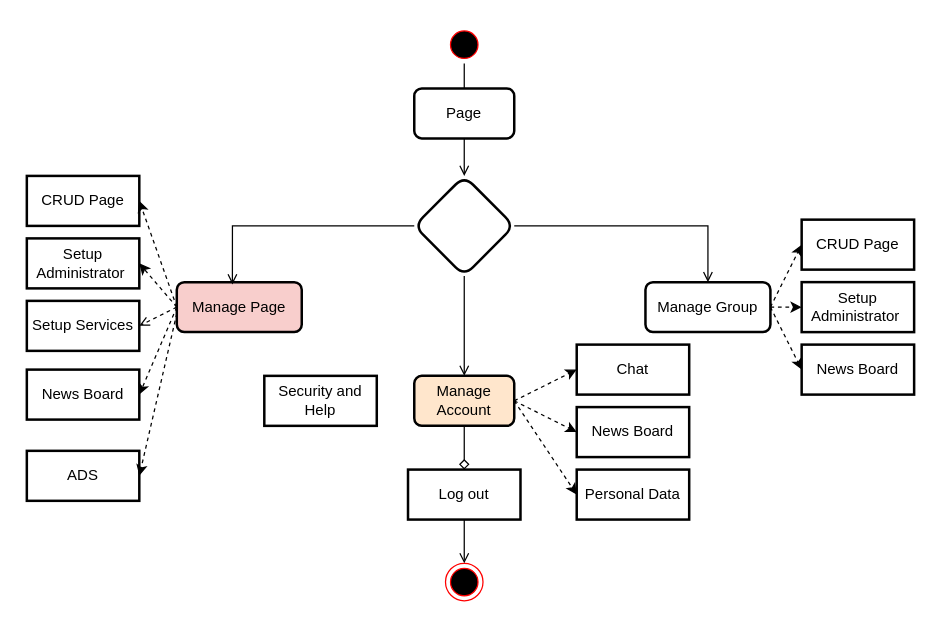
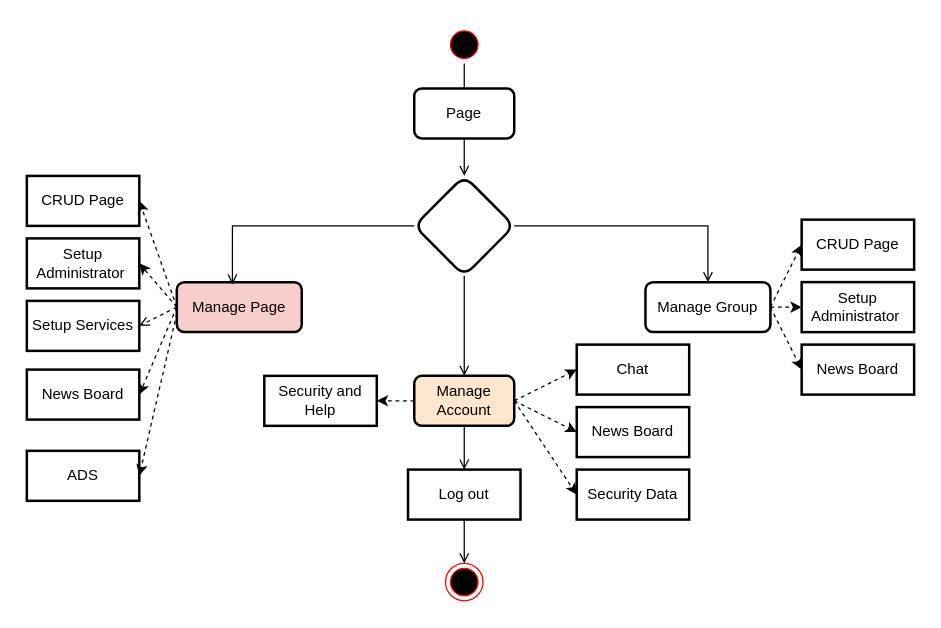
edge "Manage Account" -> "Security and Help": added
edge "Manage Account" -> "Log out": arrowhead diamond -> open
node "Personal Data": label "Personal Data" -> "Security Data"
